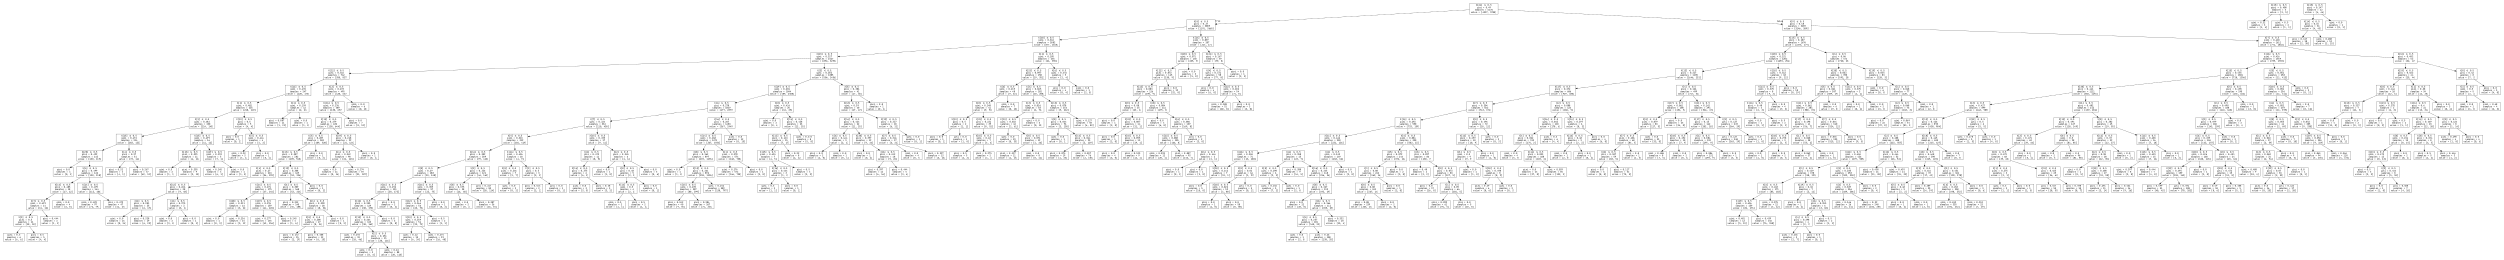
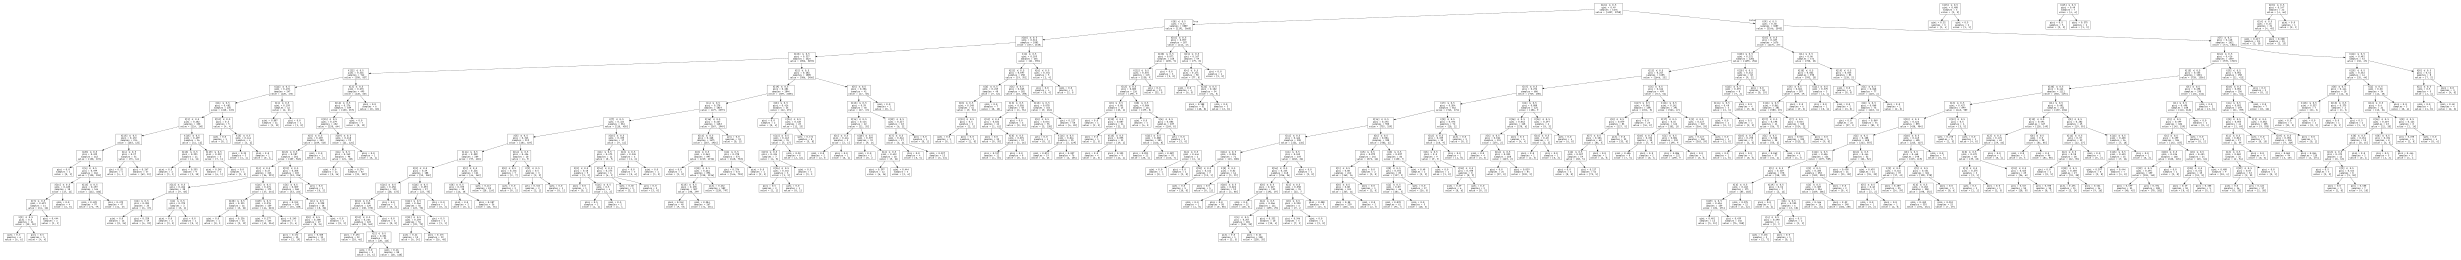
node "X[22] <= 0.5 gini = 0.231 samples = 39 value = [8, 52]": removed
edge "X[2] <= 0.5 gini = 0.245 samples = 6 value = [1, 6]" -> "X[0] <= 0.5 gini = 0.48 samples = 5 value = [2, 3]": now "X[1] <= 0.5 gini = 0.473 samples = 11 value = [8, 5]" -> "X[0] <= 0.5 gini = 0.48 samples = 5 value = [2, 3]"
edge "X[4] <= 0.5 gini = 0.358 samples = 15 value = [23, 7]" -> "X[16] <= 0.5 gini = 0.245 samples = 148 value = [216, 36]": reversed
